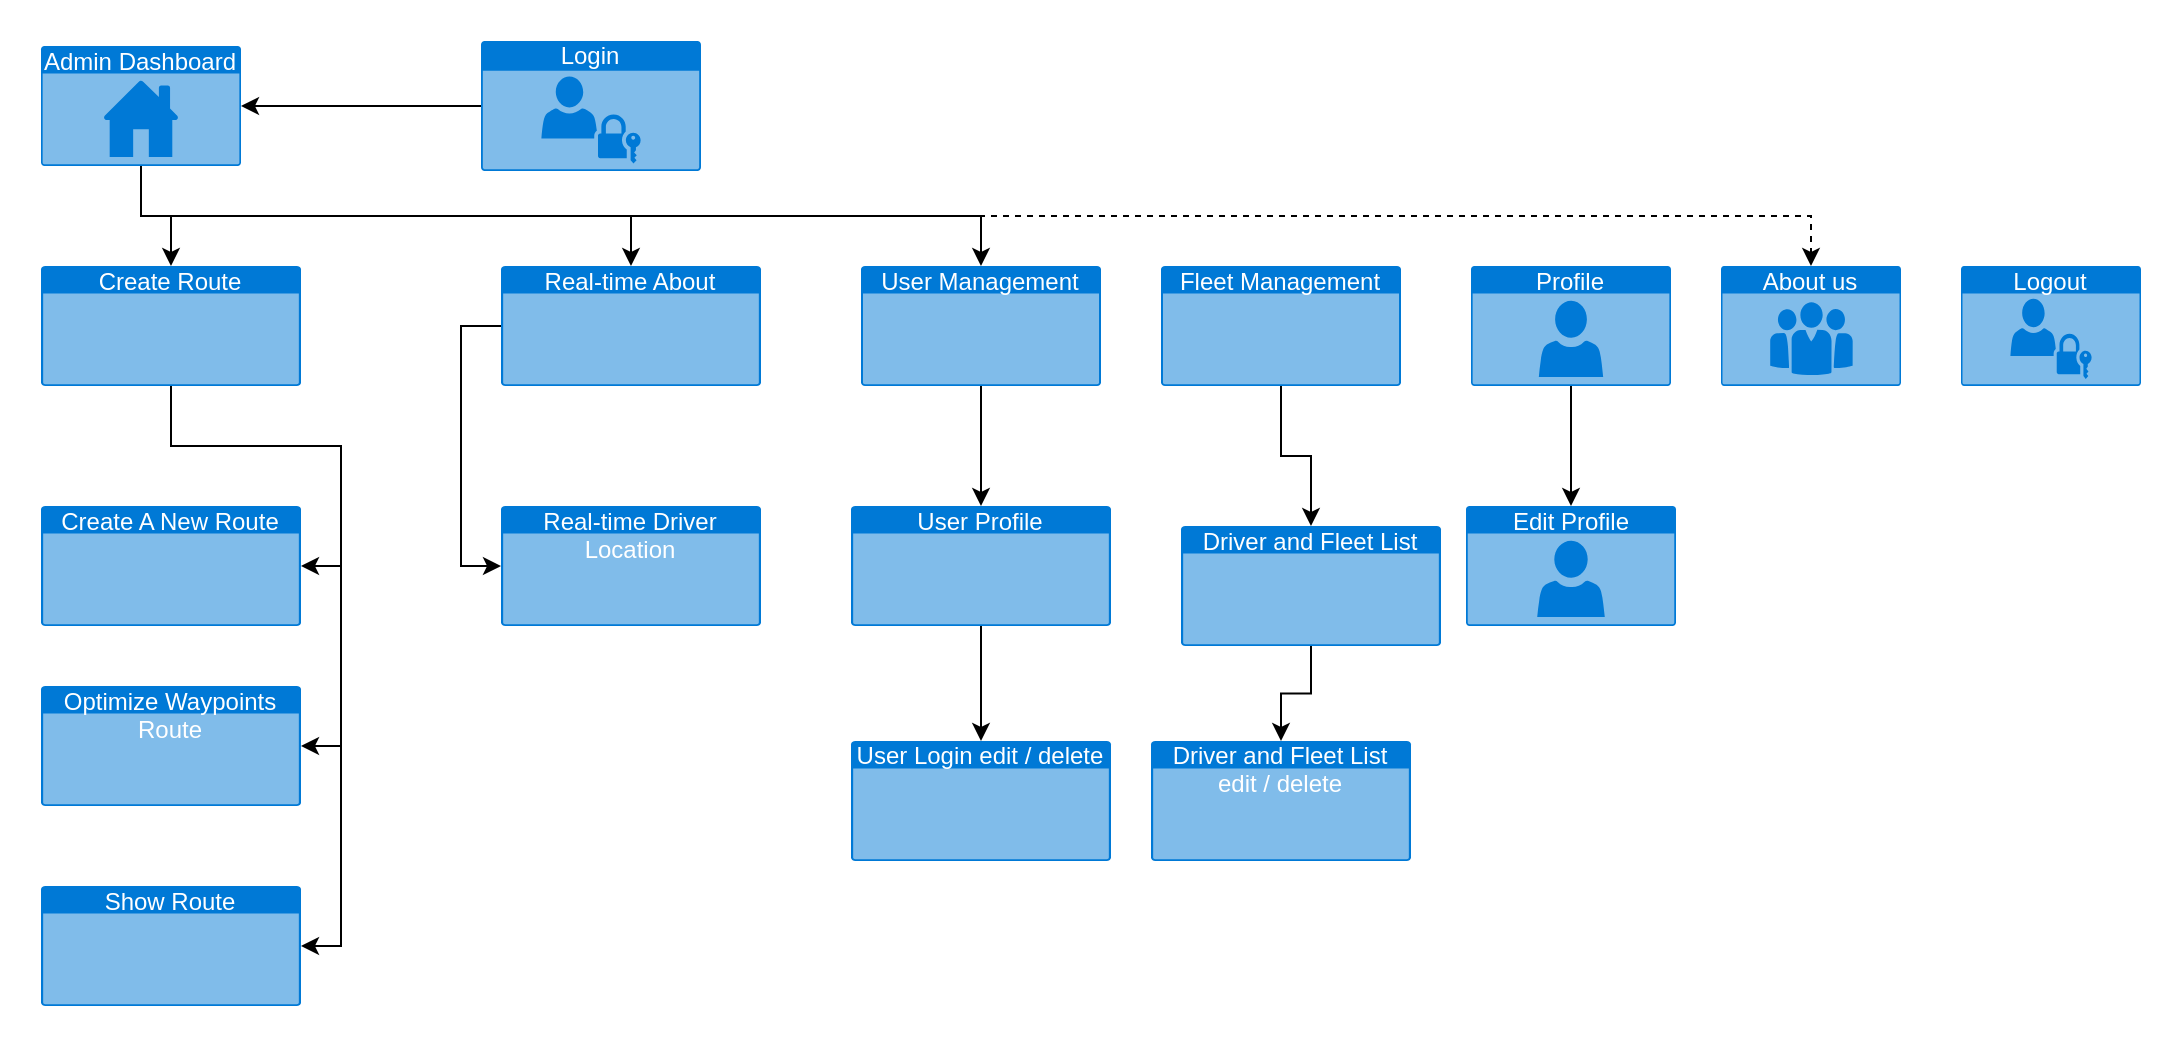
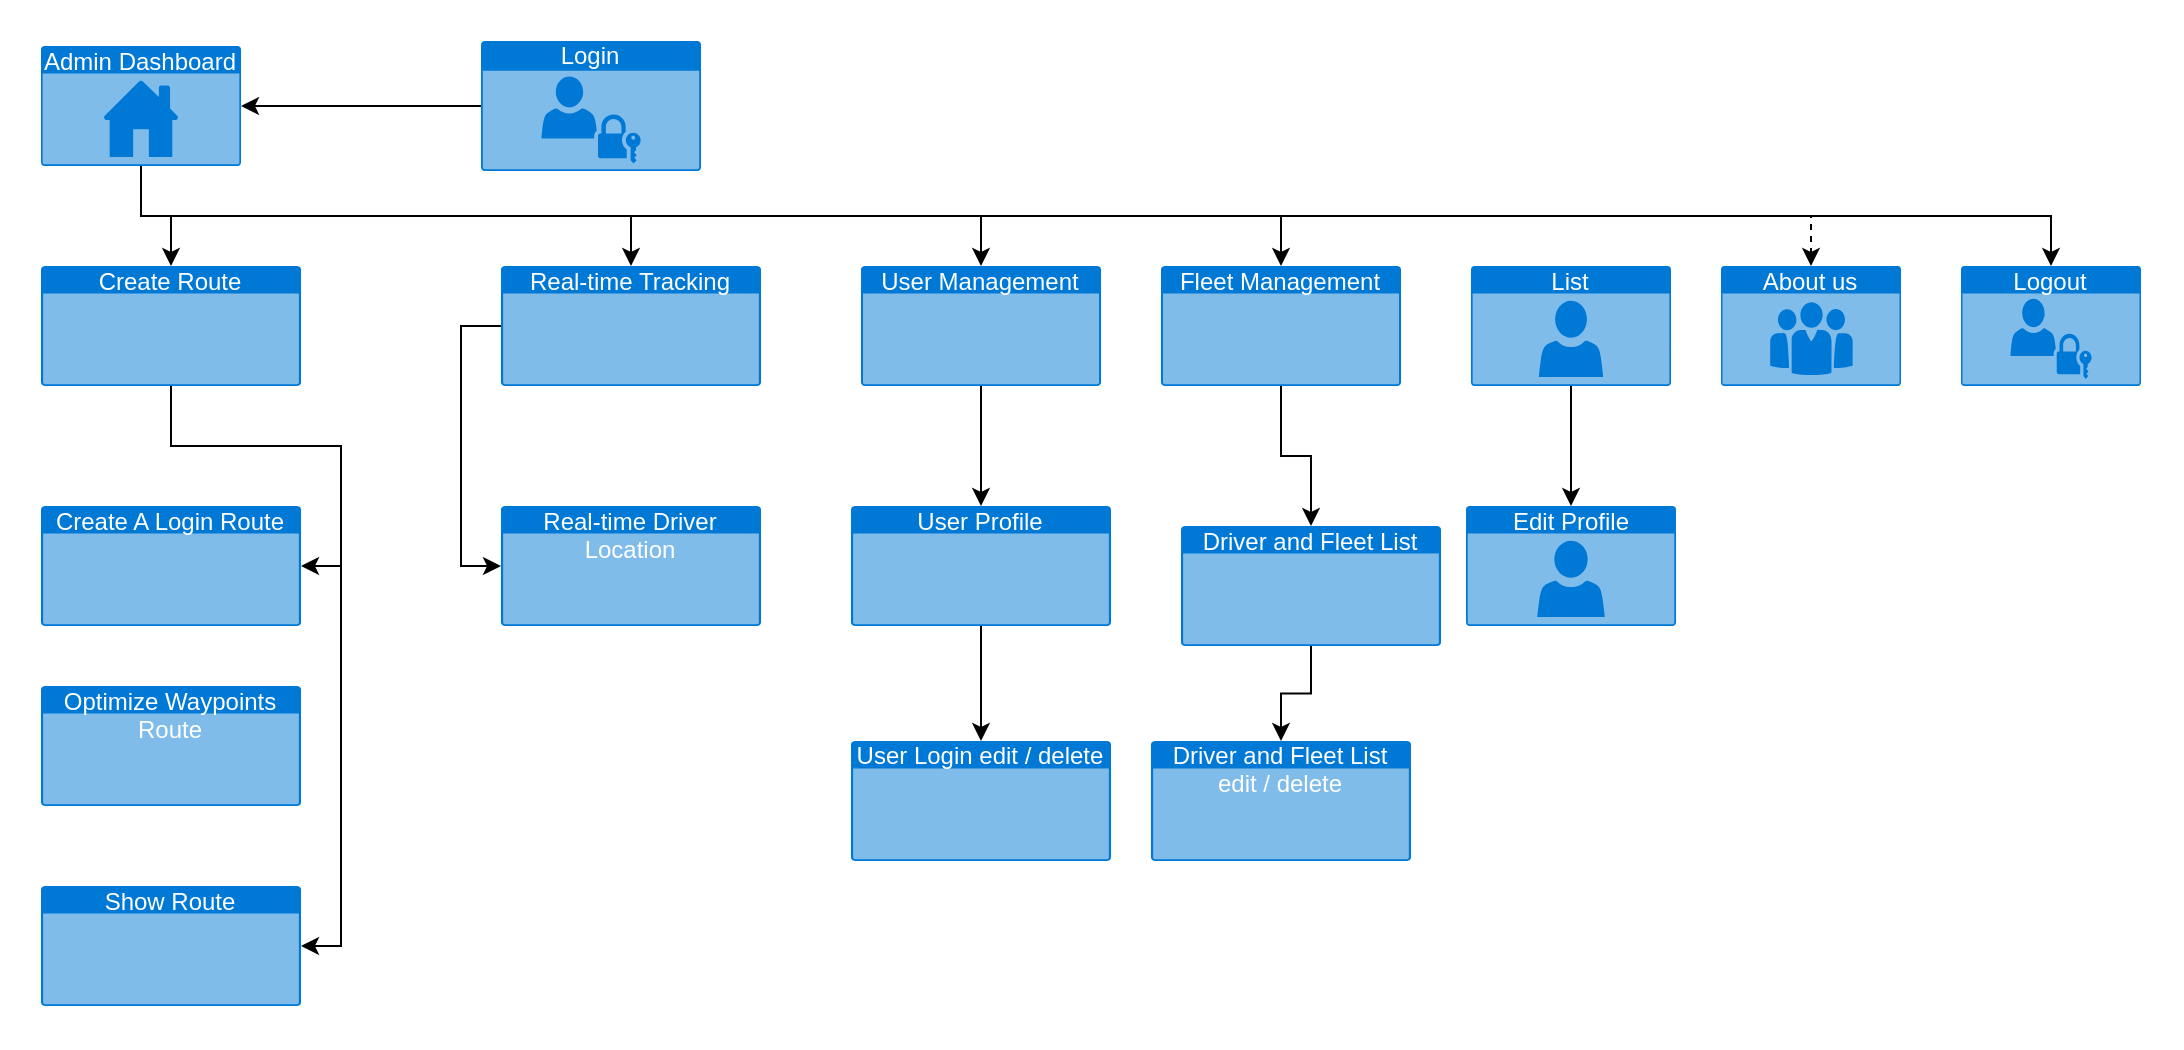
edge "Admin Dashboard" -> "Logout": added
edge "Admin Dashboard" -> "Fleet Management": added
node "Real-time About": label "Real-time About" -> "Real-time Tracking"
node "Profile": label "Profile" -> "List"
node "Create A New Route": label "Create A New Route" -> "Create A Login Route"
edge "Create Route" -> "Optimize Waypoints Route": removed
